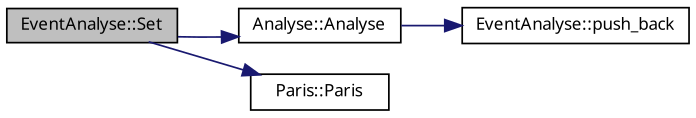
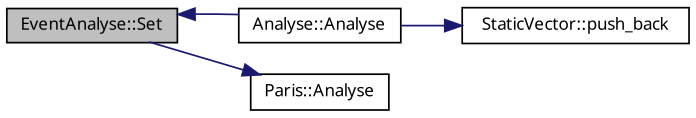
node "EventAnalyse::push_back": label "EventAnalyse::push_back" -> "StaticVector::push_back"
edge "EventAnalyse::Set" -> "Analyse::Analyse": reversed
node "Paris::Paris": label "Paris::Paris" -> "Paris::Analyse"
